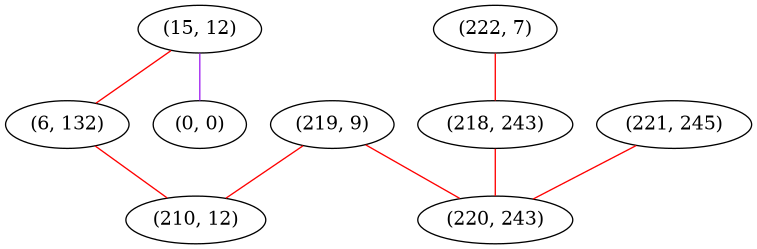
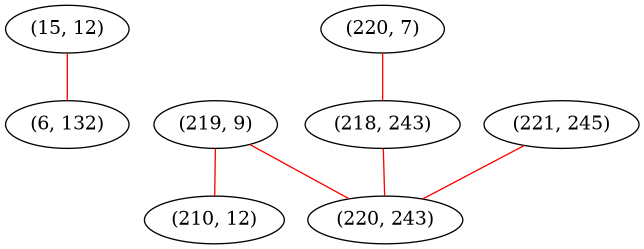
node "(222, 7)": label "(222, 7)" -> "(220, 7)"
node "(0, 0)": removed
edge "(6, 132)" -- "(210, 12)": removed
